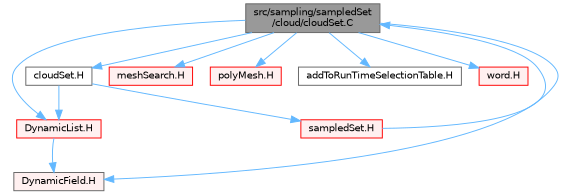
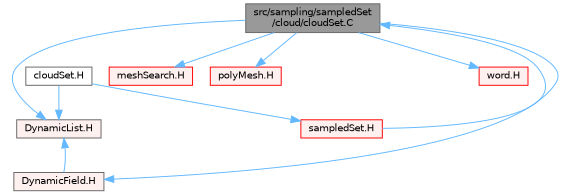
edge "src/sampling/sampledSet /cloud/cloudSet.C" -> "cloudSet.H": removed
node "addToRunTimeSelectionTable.H": removed
node "DynamicList.H": color red -> grey40
edge "DynamicList.H" -> "DynamicField.H": reversed
